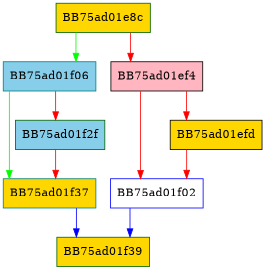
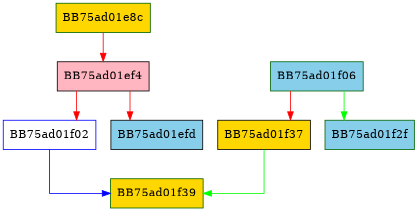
edge "BB75ad01e8c" -> "BB75ad01f06": removed
node "BB75ad01f06": color teal -> darkgreen
edge "BB75ad01f06" -> "BB75ad01f2f": color red -> green
edge "BB75ad01f06" -> "BB75ad01f37": color green -> red
node "BB75ad01efd": fillcolor gold -> skyblue
edge "BB75ad01f2f" -> "BB75ad01f37": removed
edge "BB75ad01efd" -> "BB75ad01f02": removed
node "BB75ad01f37": color teal -> black
edge "BB75ad01f37" -> "BB75ad01f39": color blue -> green
